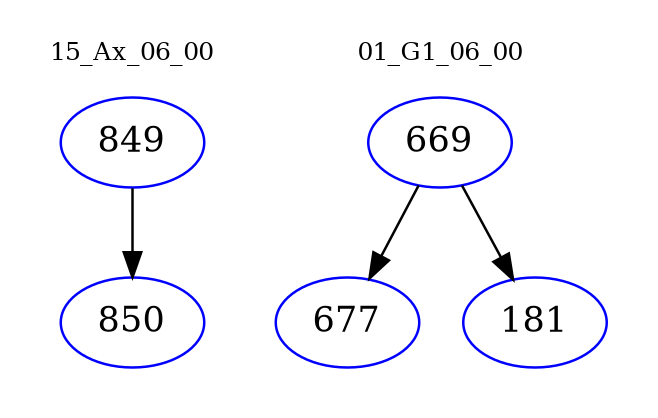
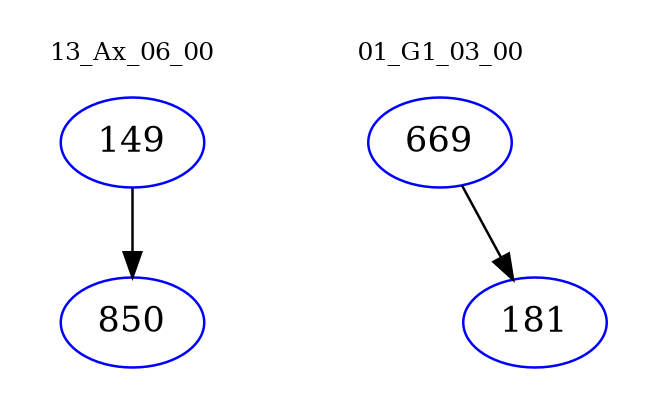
cluster "15_Ax_06_00": label "15_Ax_06_00" -> "13_Ax_06_00"
cluster "01_G1_06_00": label "01_G1_06_00" -> "01_G1_03_00"
node "849": label "849" -> "149"
node "677": removed
